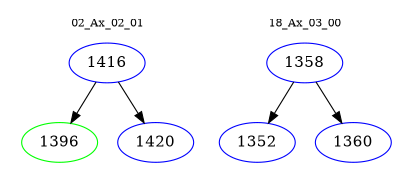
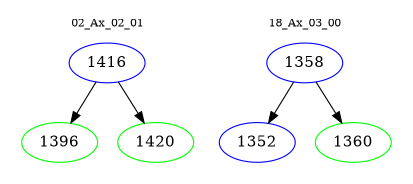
node "1420": color blue -> green
node "1360": color blue -> green
